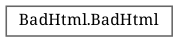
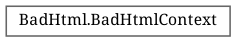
node "BadHtml.BadHtml": label "BadHtml.BadHtml" -> "BadHtml.BadHtmlContext"
